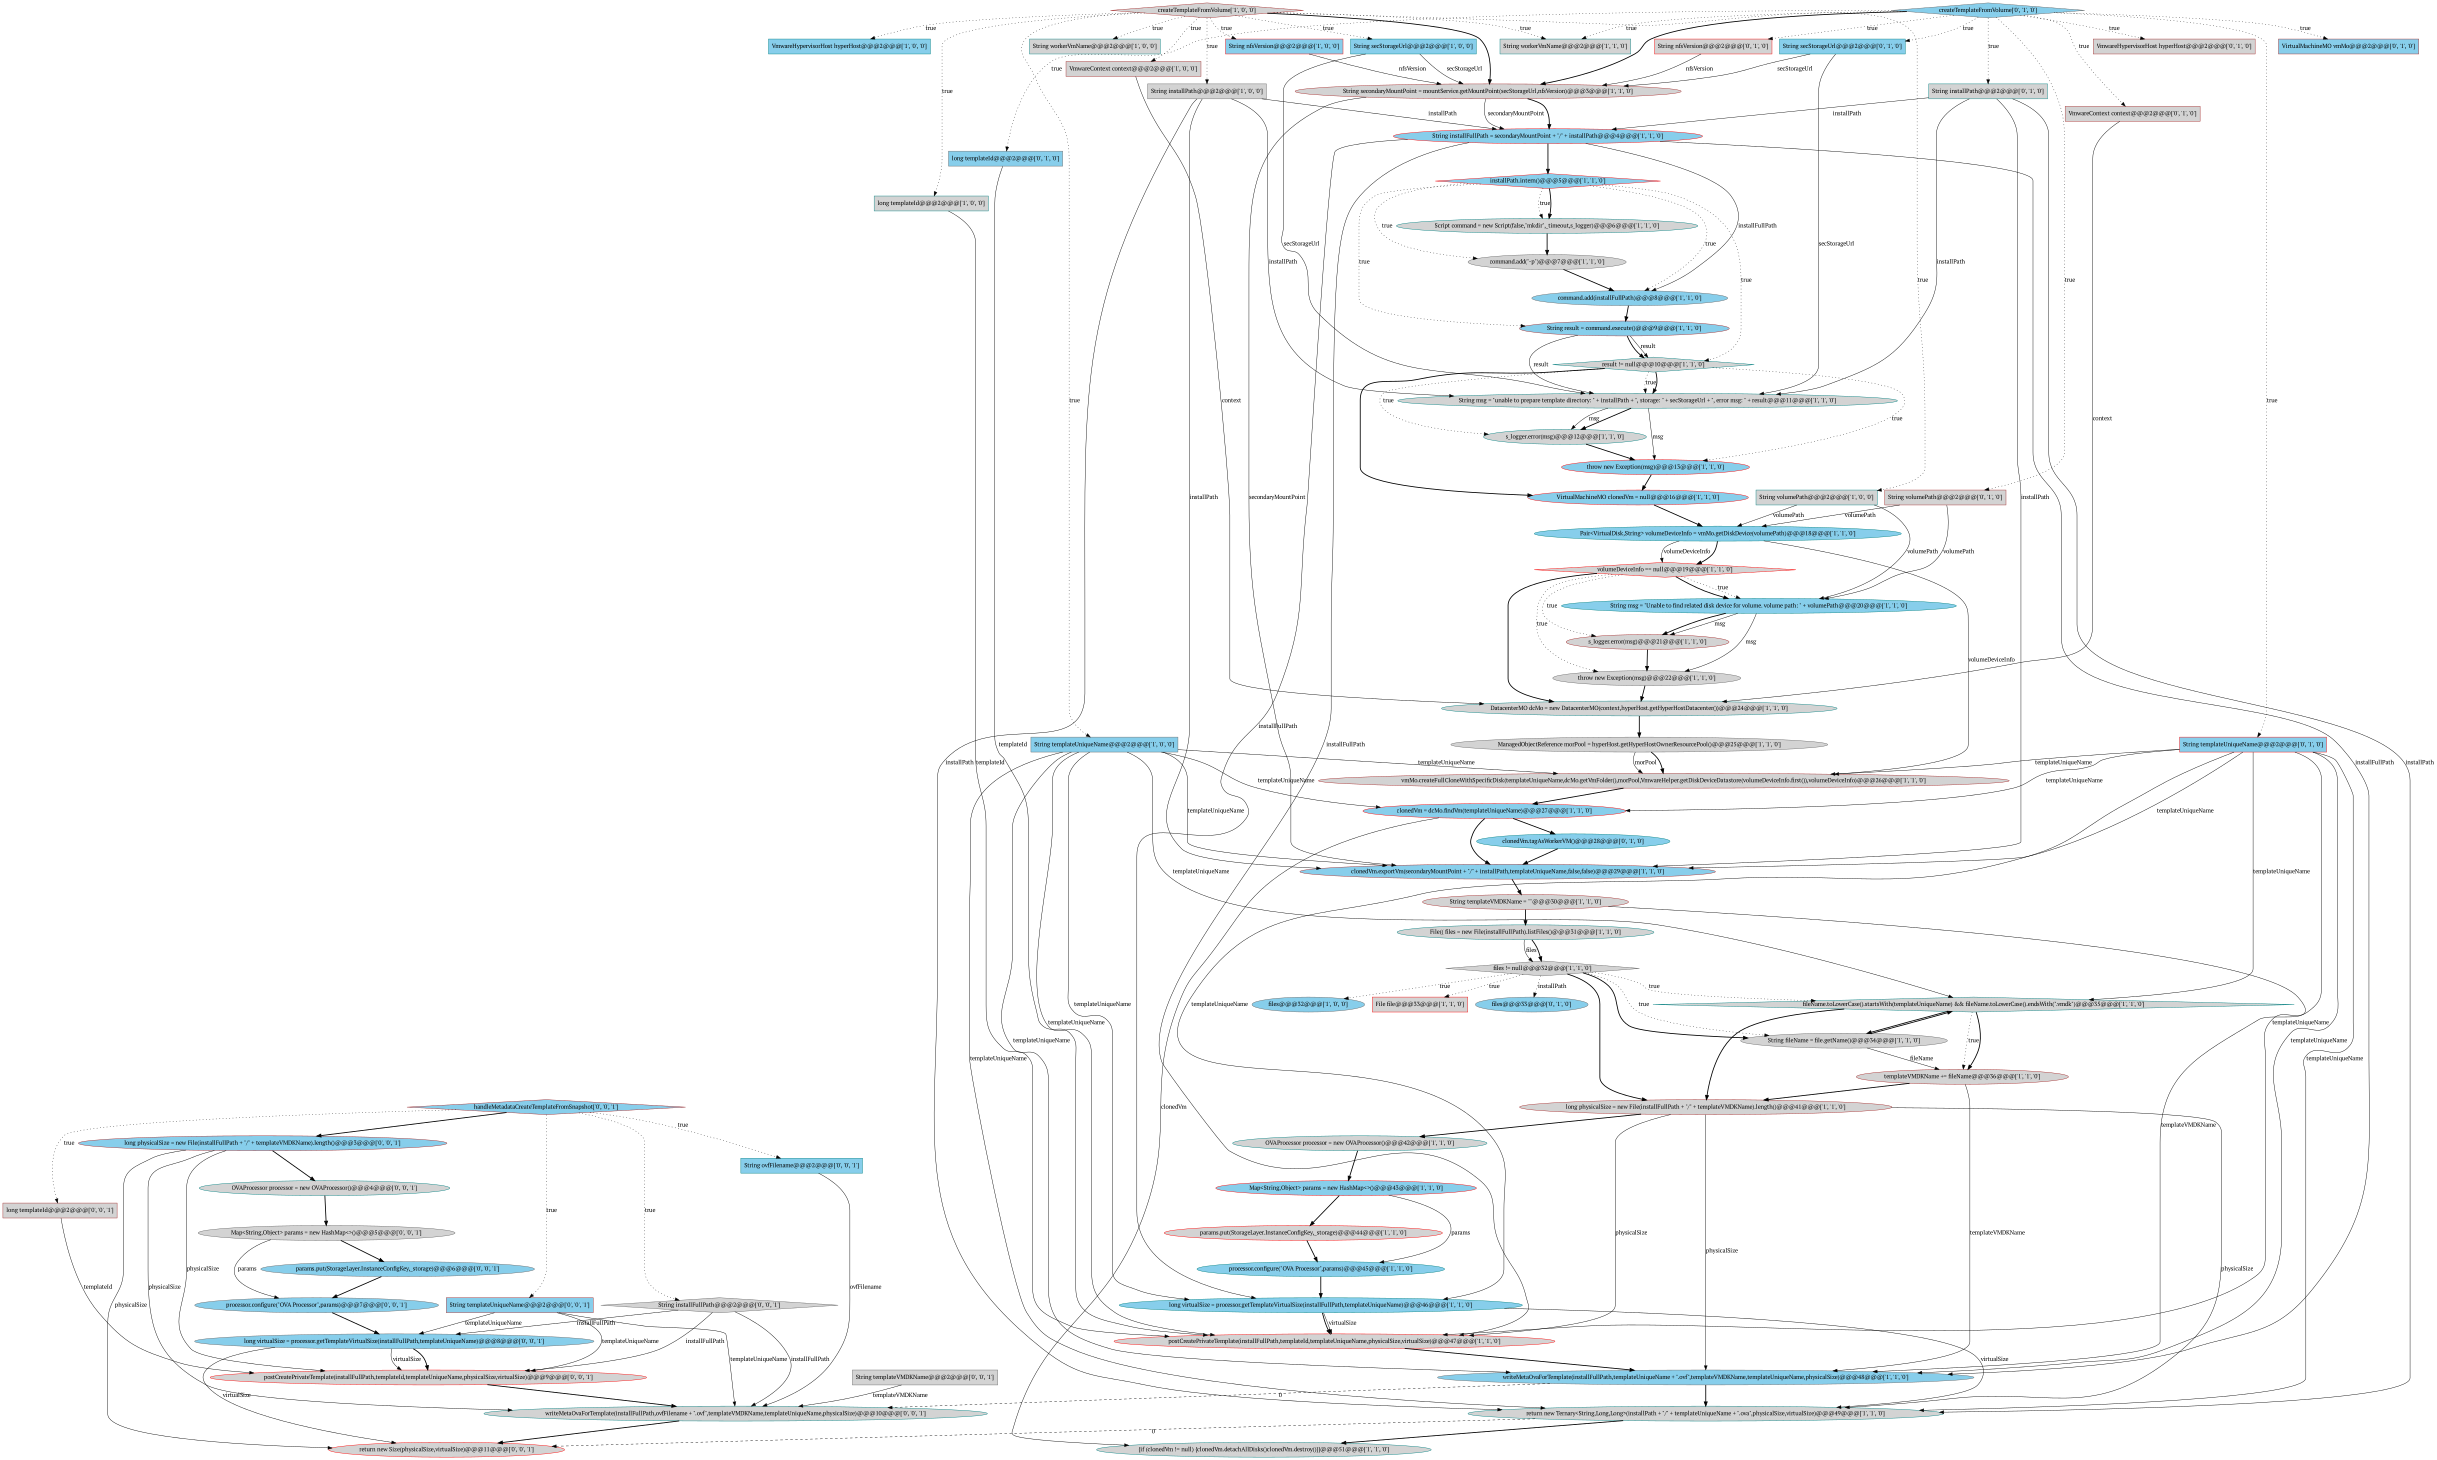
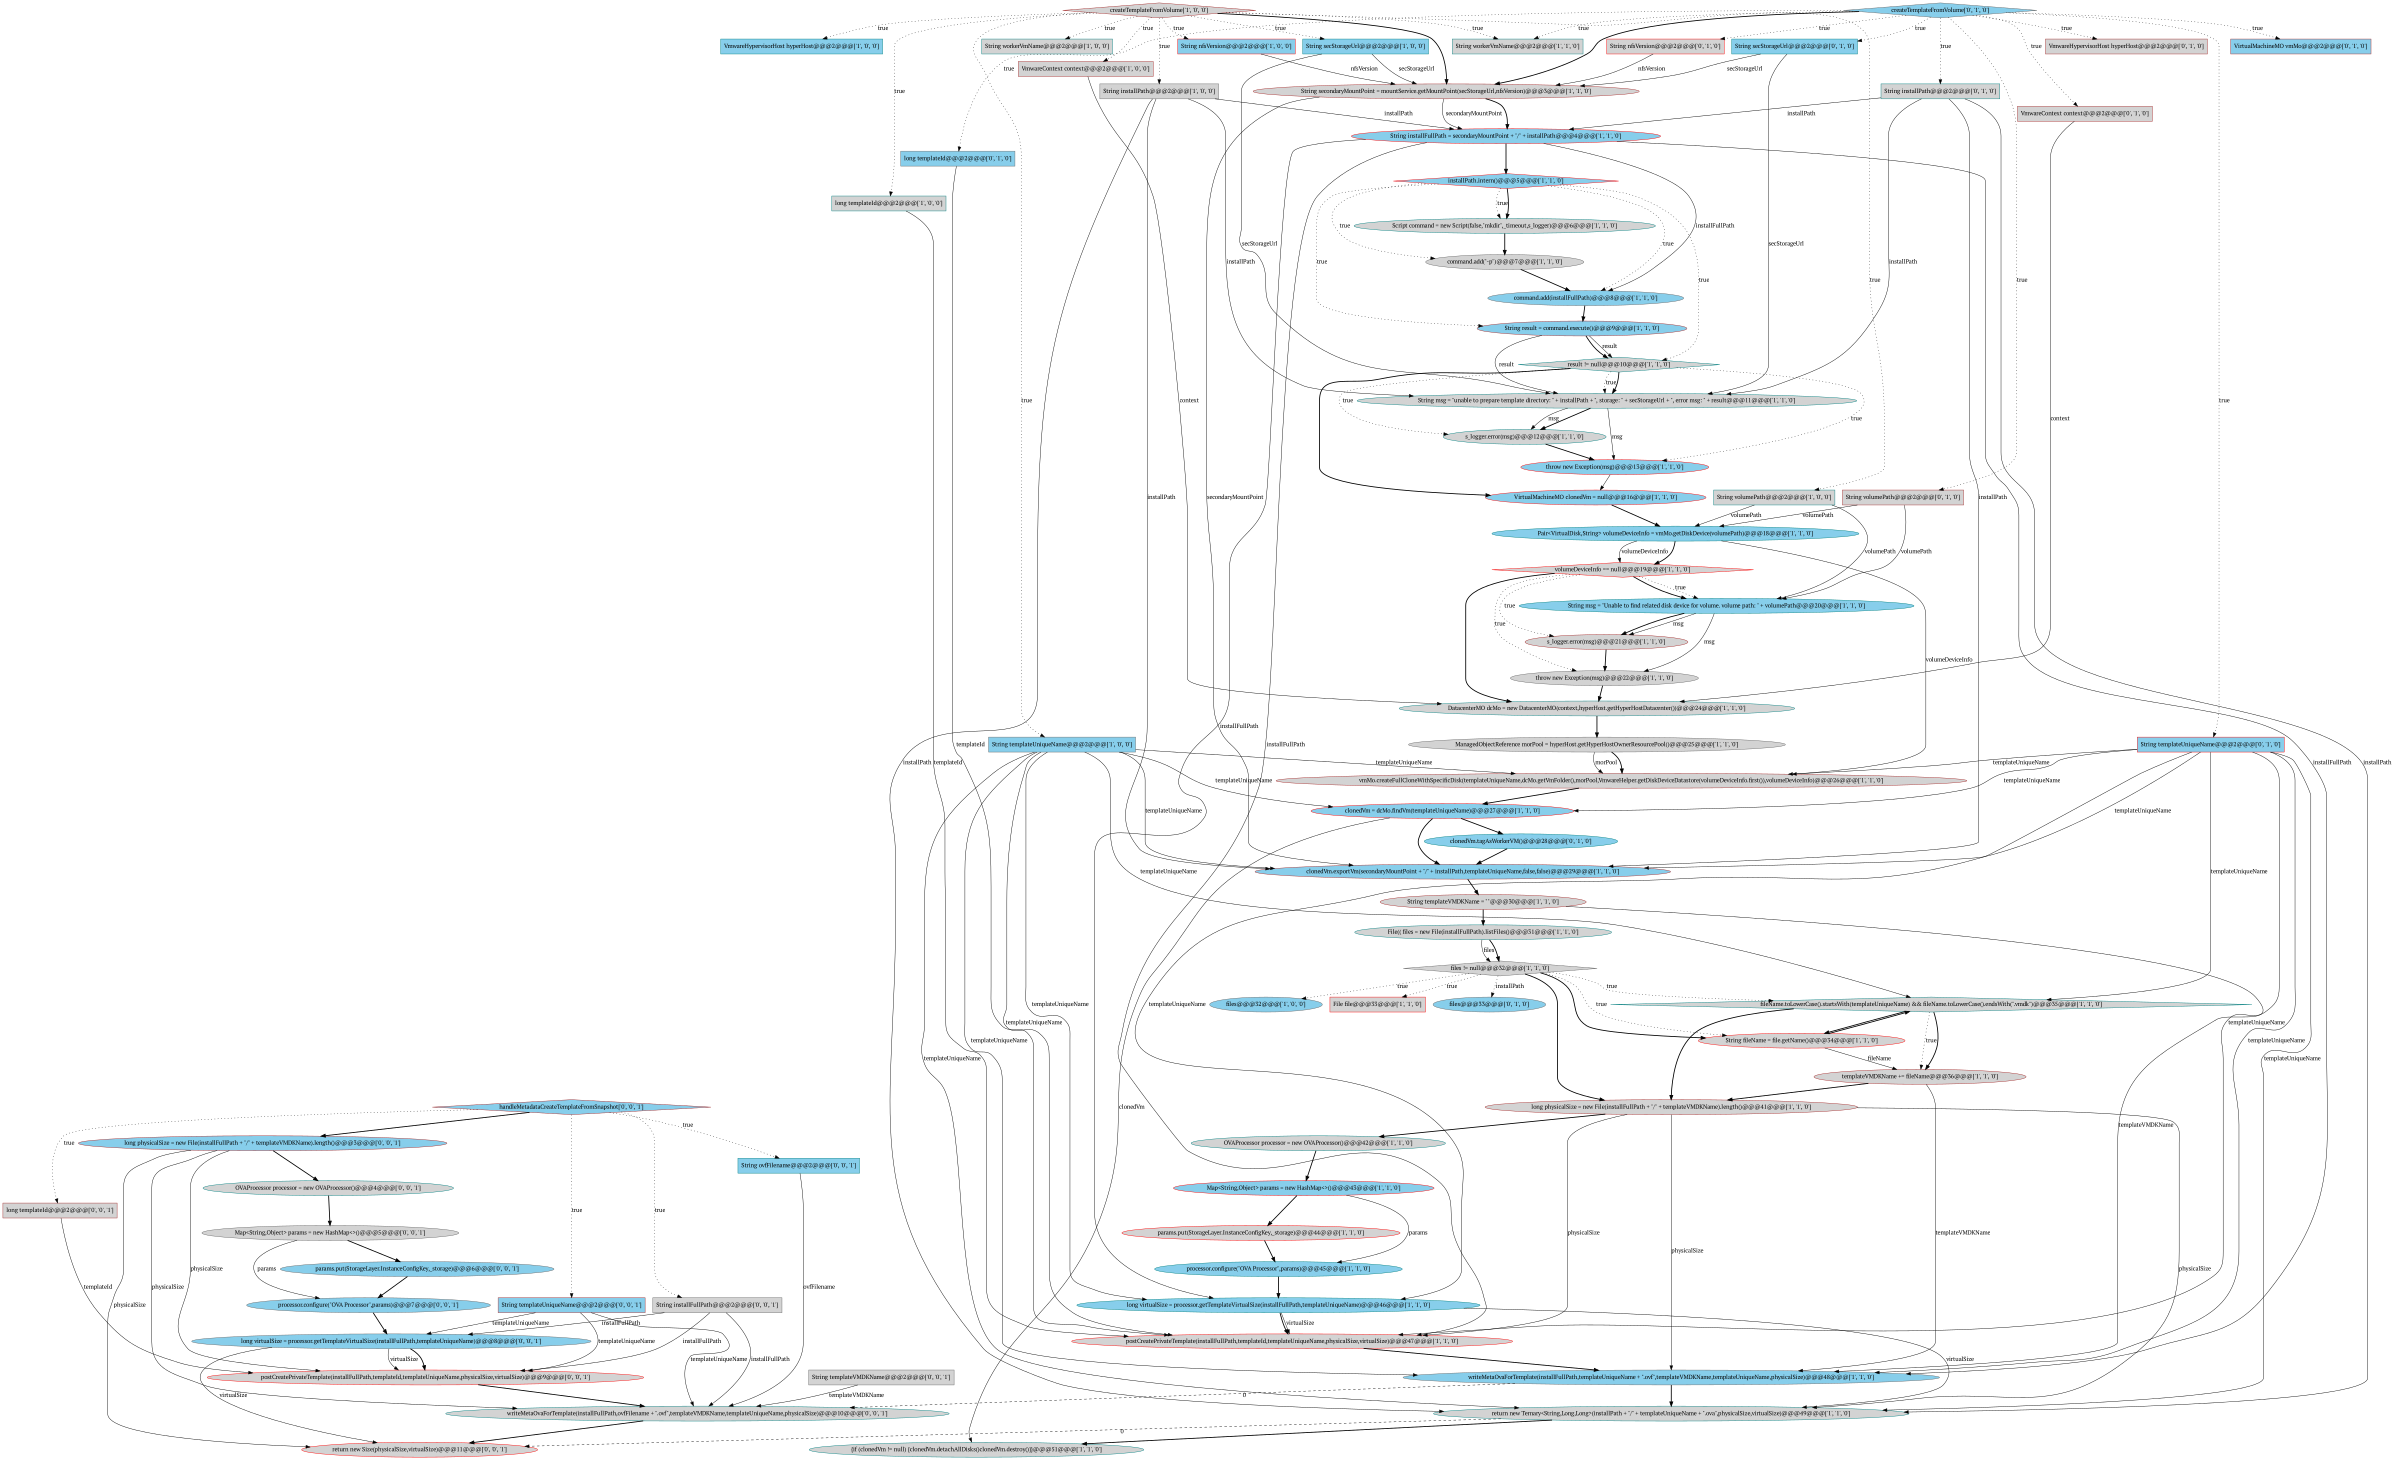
edge "throw new Exception(msg)@@@13@@@['1', '1', '0']" -> "VirtualMachineMO clonedVm = null@@@16@@@['1', '1', '0']": style bold -> solid
node "String fileName = file.getName()@@@34@@@['1', '1', '0']": color gray40 -> red
node "String installFullPath@@@2@@@['0', '0', '1']": shape diamond -> box
